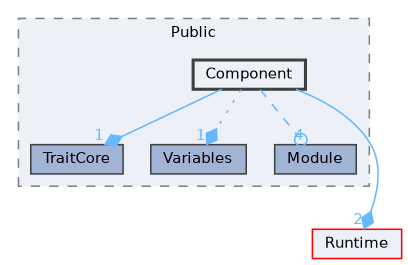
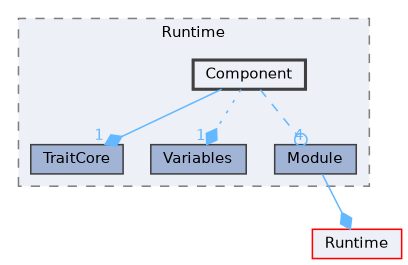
cluster "Public": label "Public" -> "Runtime"
edge "Component" -> "Runtime": now "Module" -> "Runtime"
